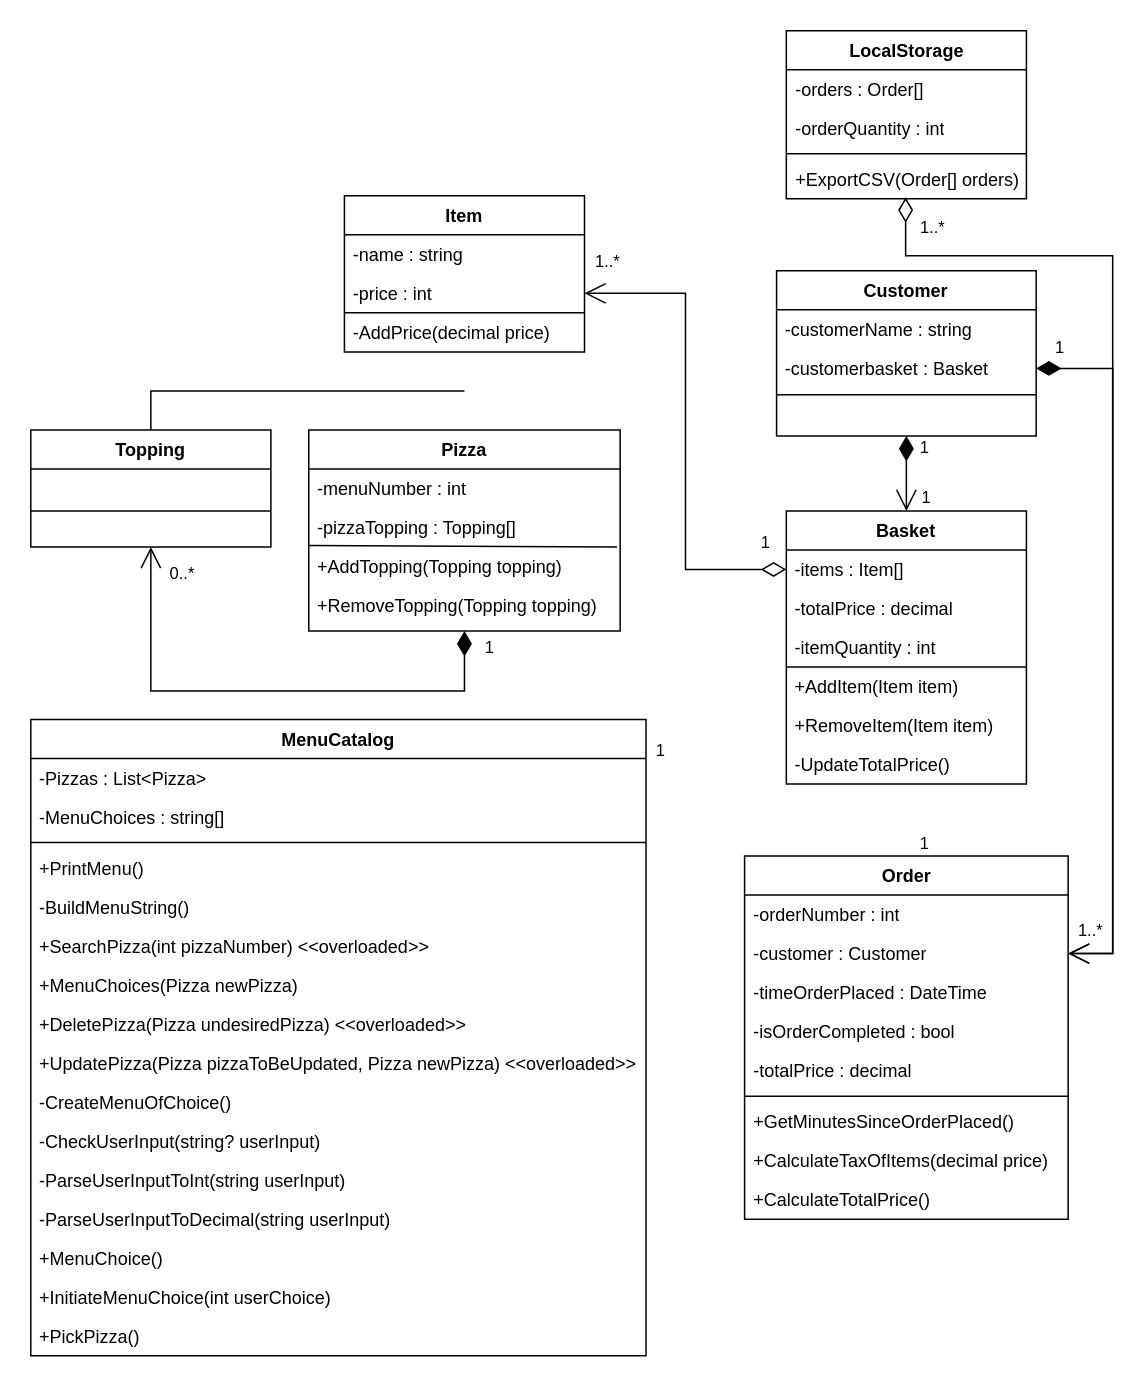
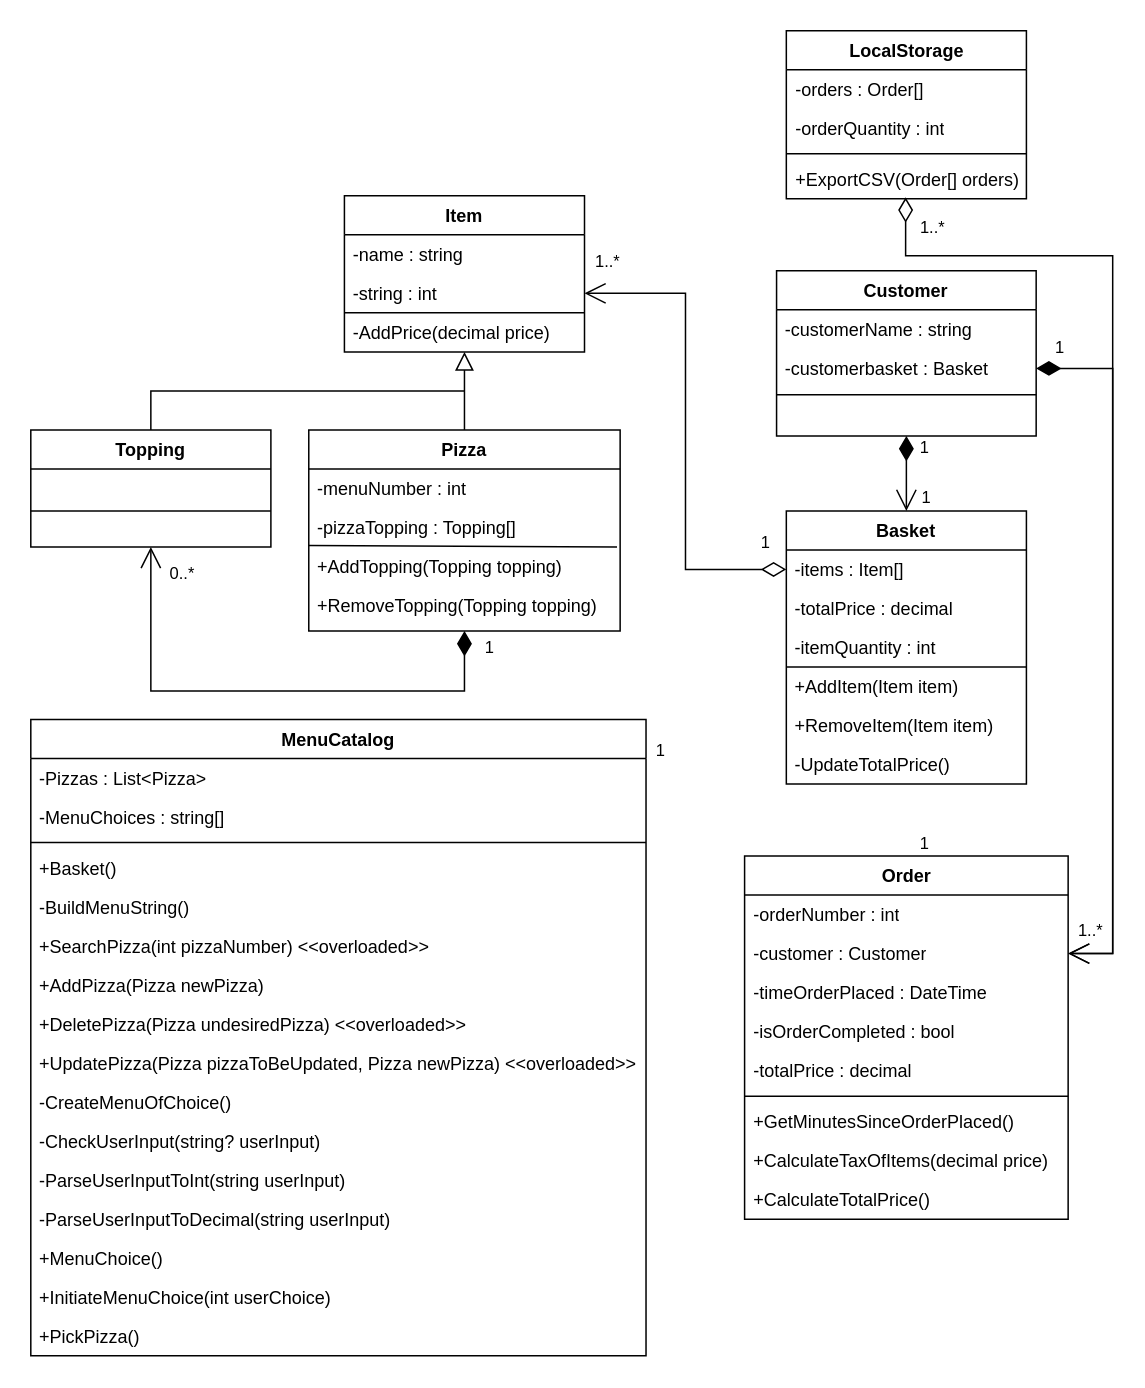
node "-price : int": label "-price : int" -> "-string : int"
edge "Pizza" -> "Item": added
node "+PrintMenu()": label "+PrintMenu()" -> "+Basket()"
node "+MenuChoices(Pizza newPizza)": label "+MenuChoices(Pizza newPizza)" -> "+AddPizza(Pizza newPizza)"
